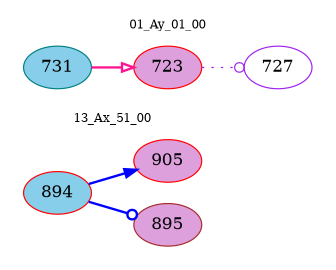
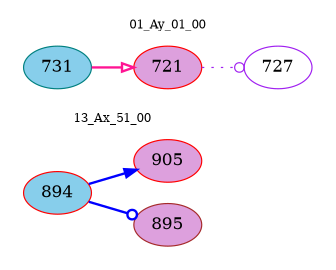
node "723": label "723" -> "721"
